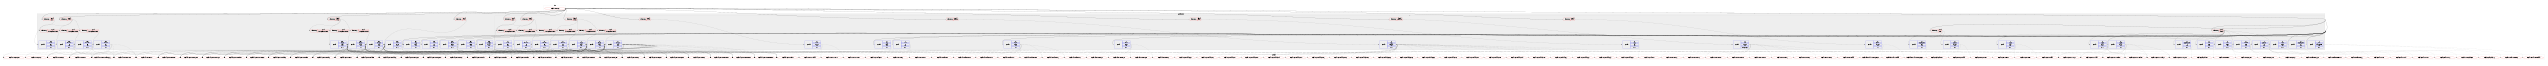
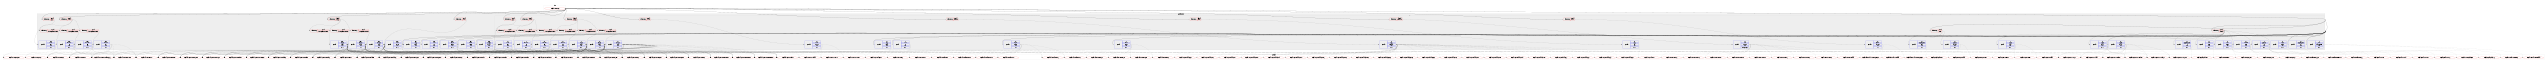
node "portage://dev-libs/openssl-3.0.13-r2": removed
